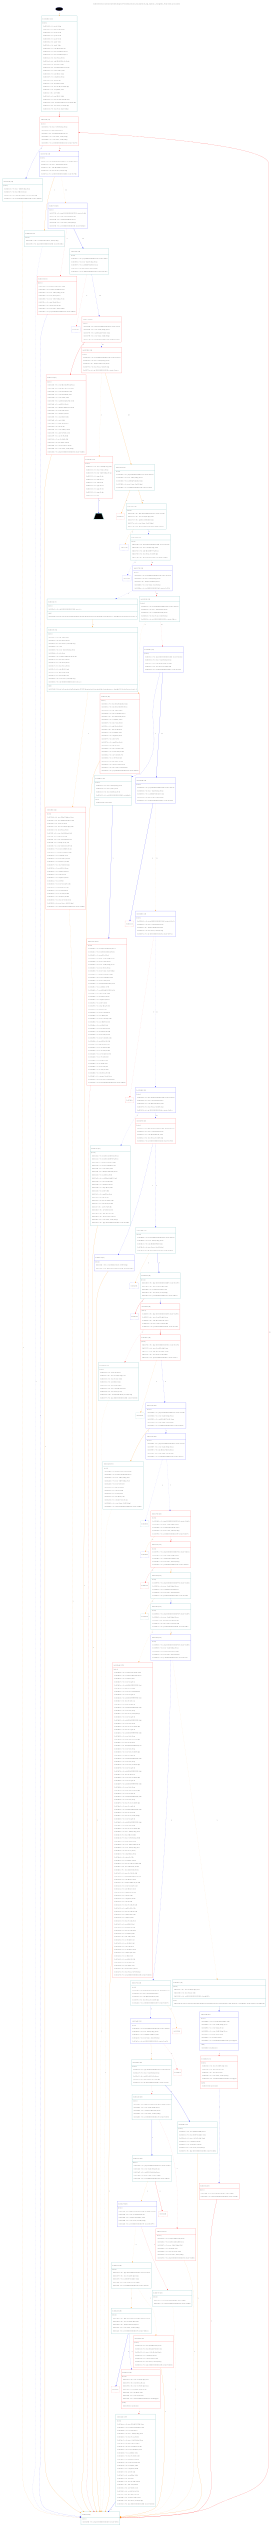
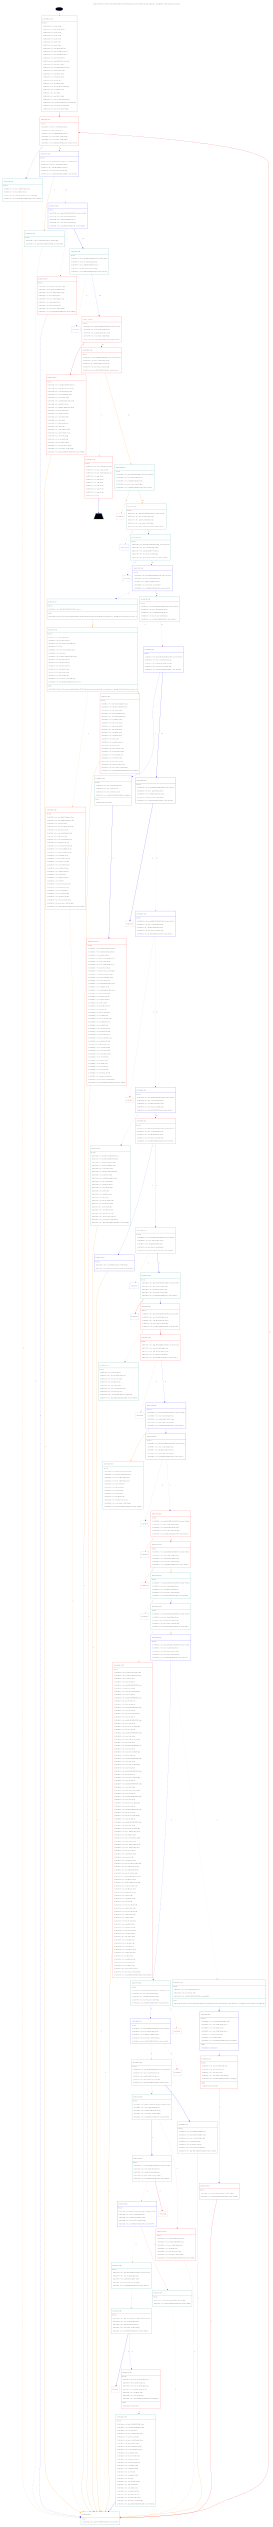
node "0x401e18 [30]": removed
